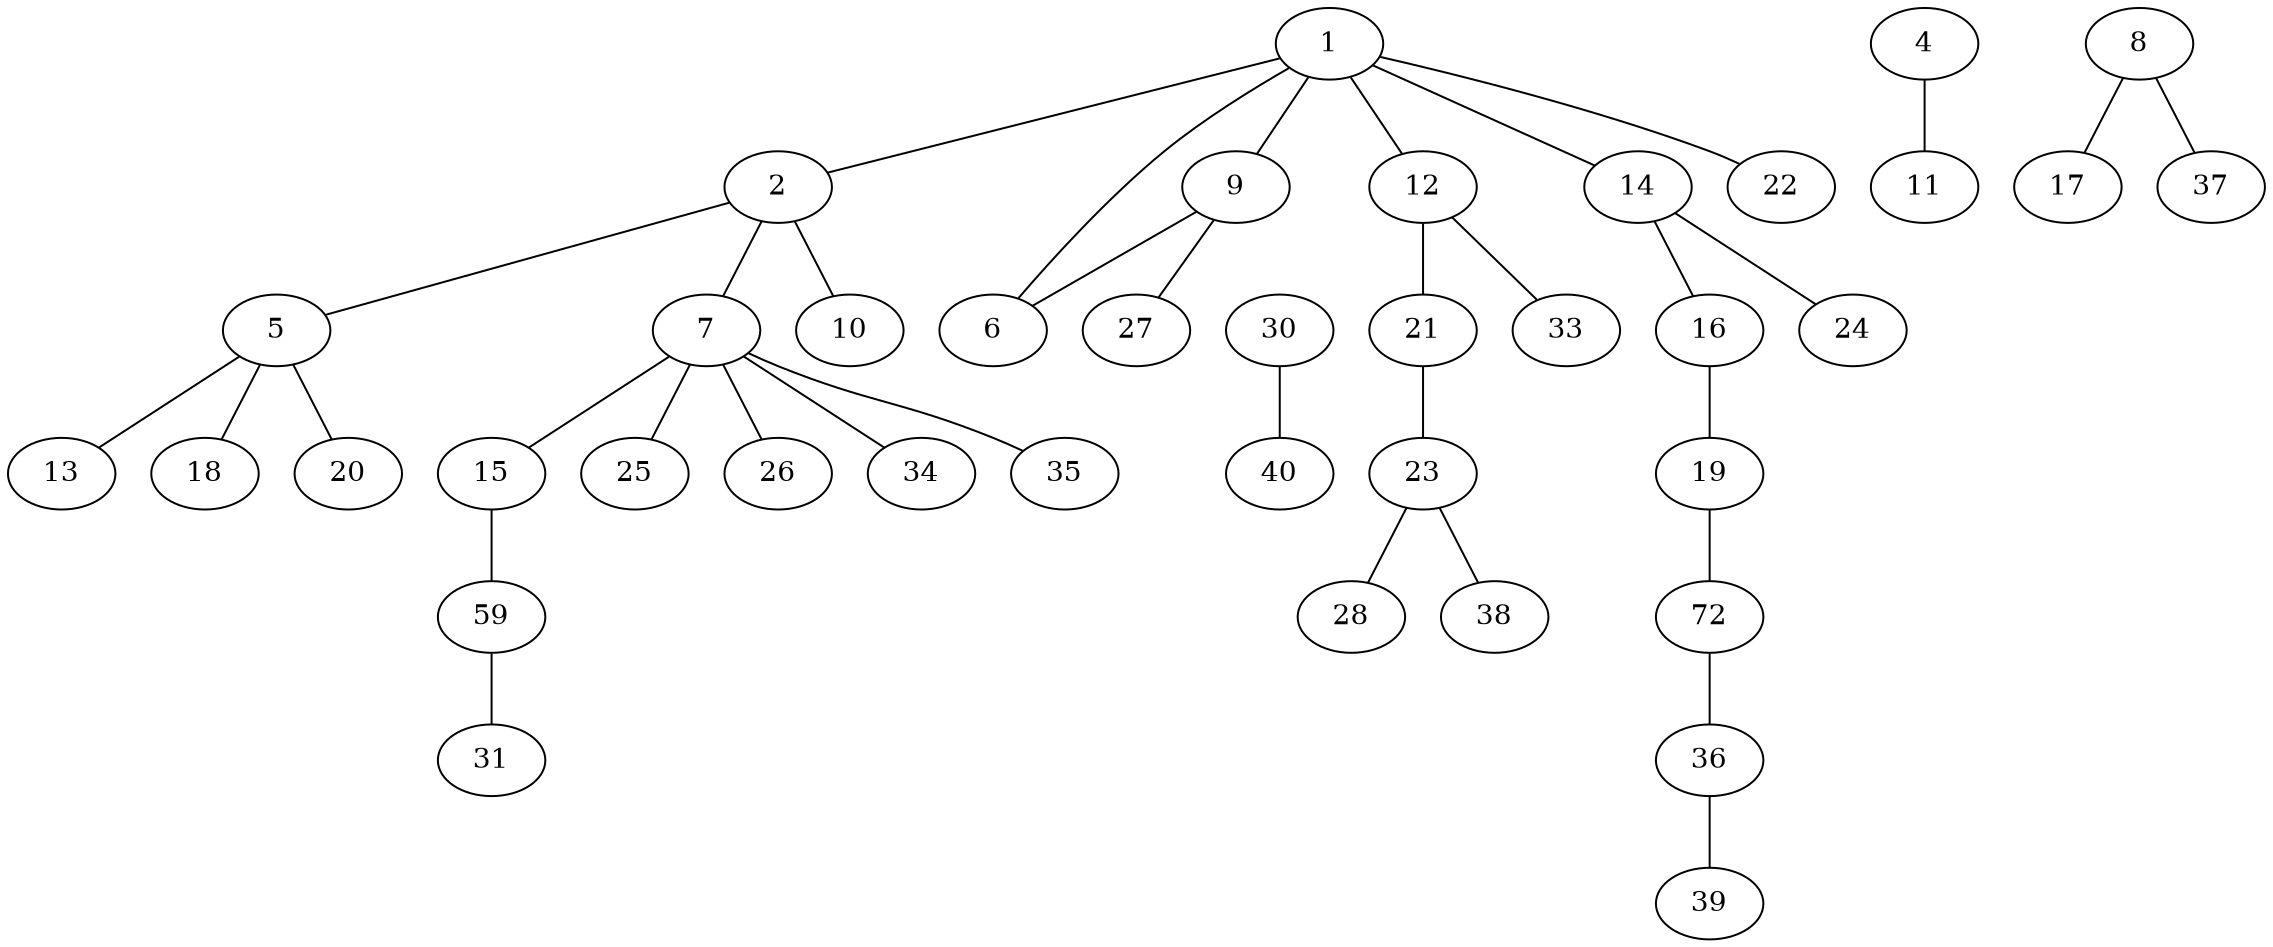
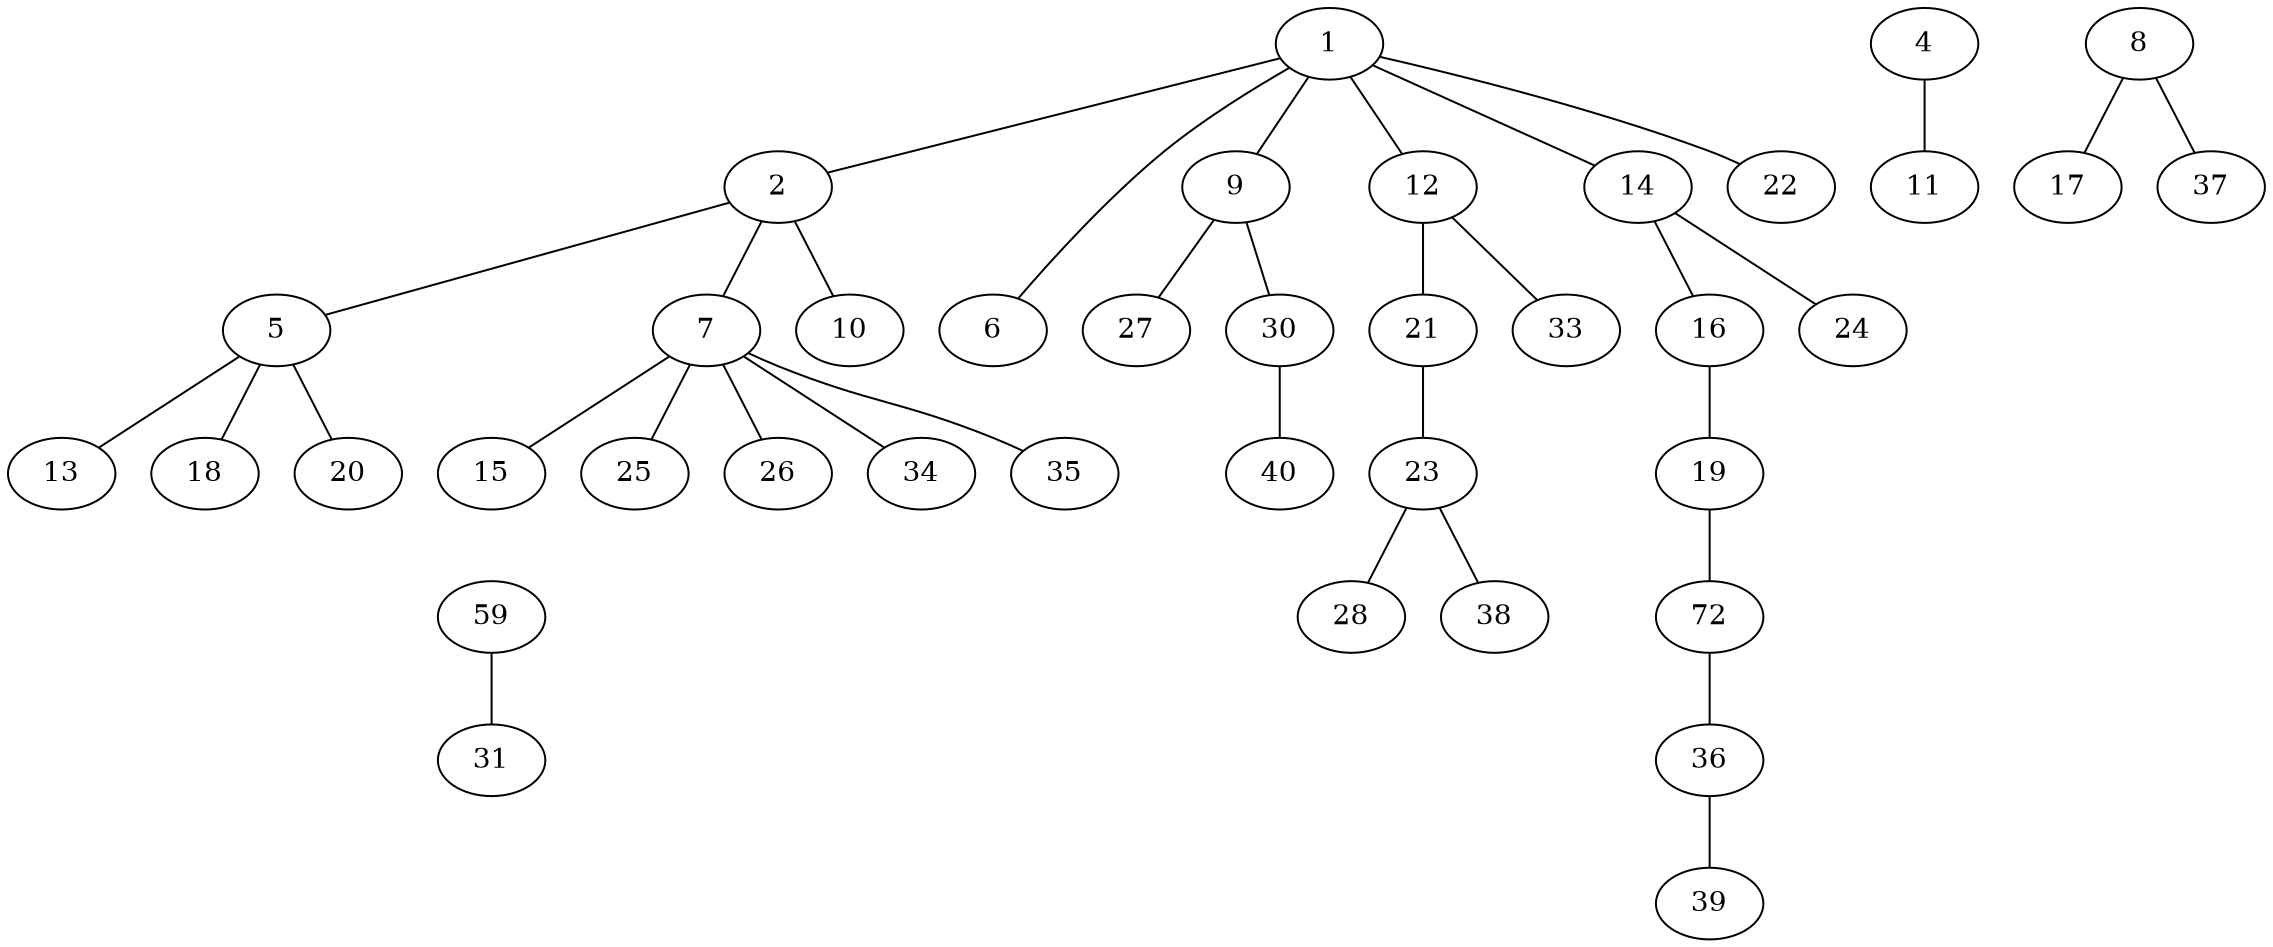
edge "9" -- "6": now "9" -- "30"
edge "15" -- "59": removed
